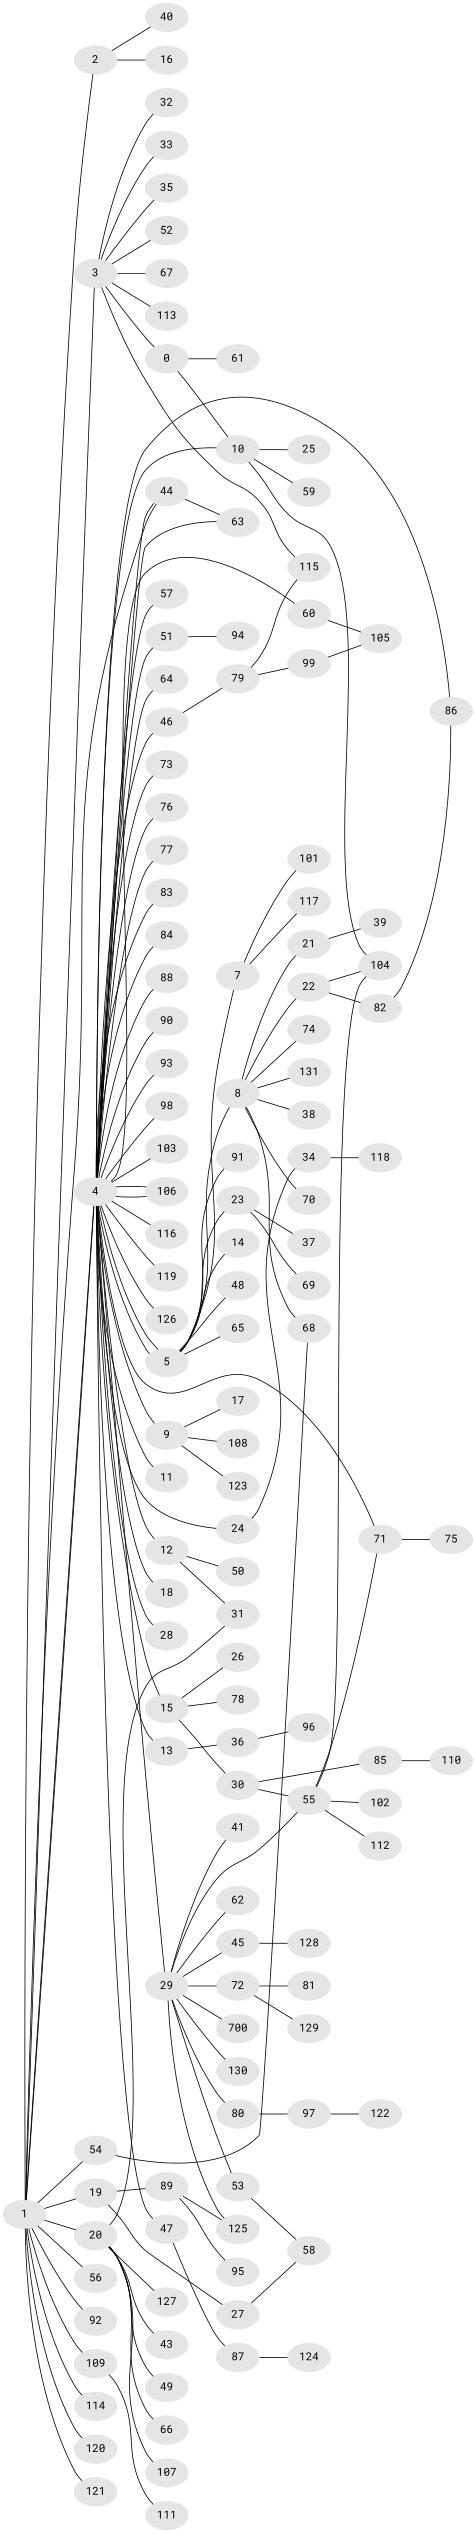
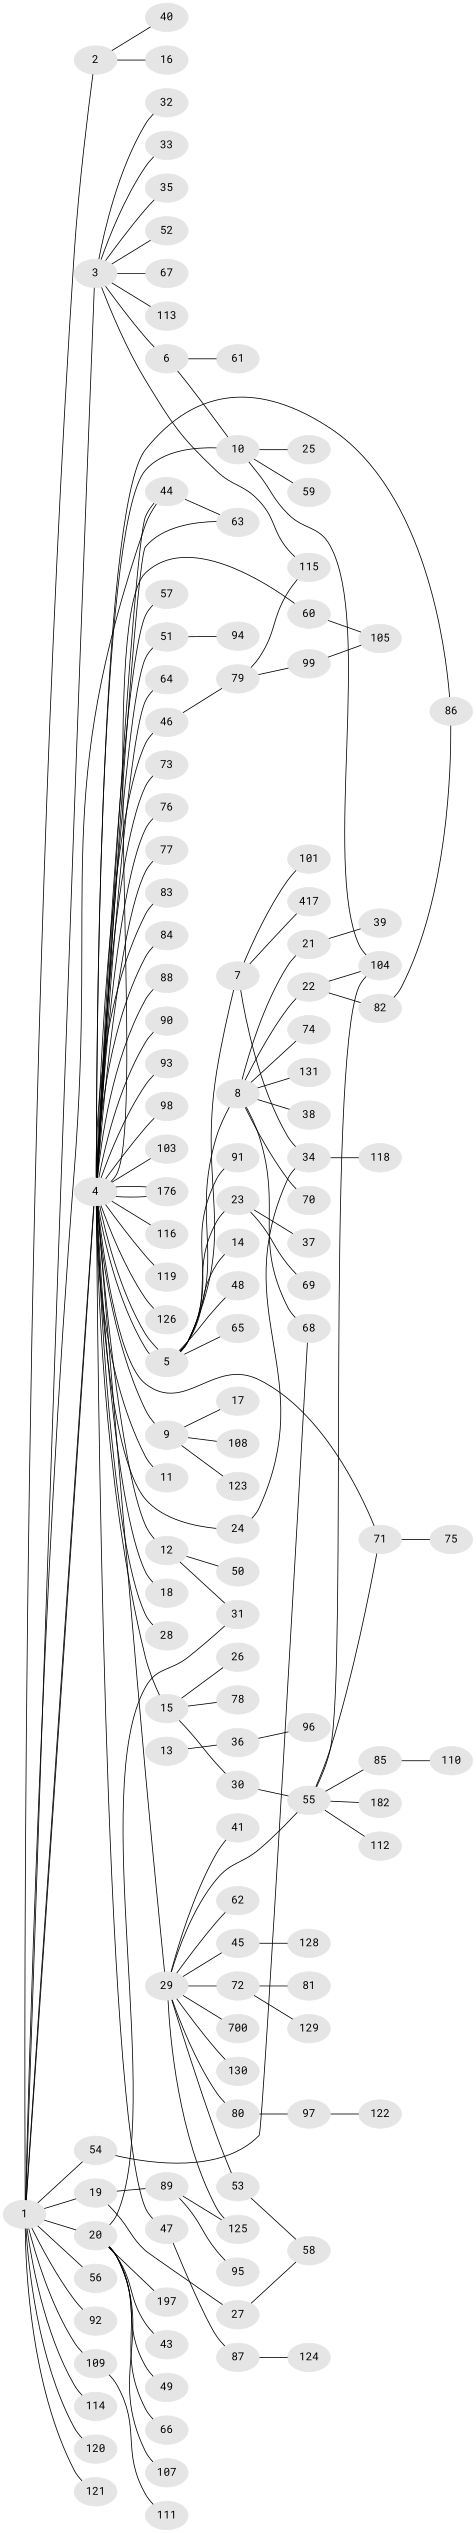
node "0": label "0" -> "6"
node "117": label "117" -> "417"
edge "7" -- "34": added
node "106": label "106" -> "176"
edge "4" -- "13": removed
edge "85" -- "30": now "85" -- "55"
node "102": label "102" -> "182"
node "127": label "127" -> "197"
